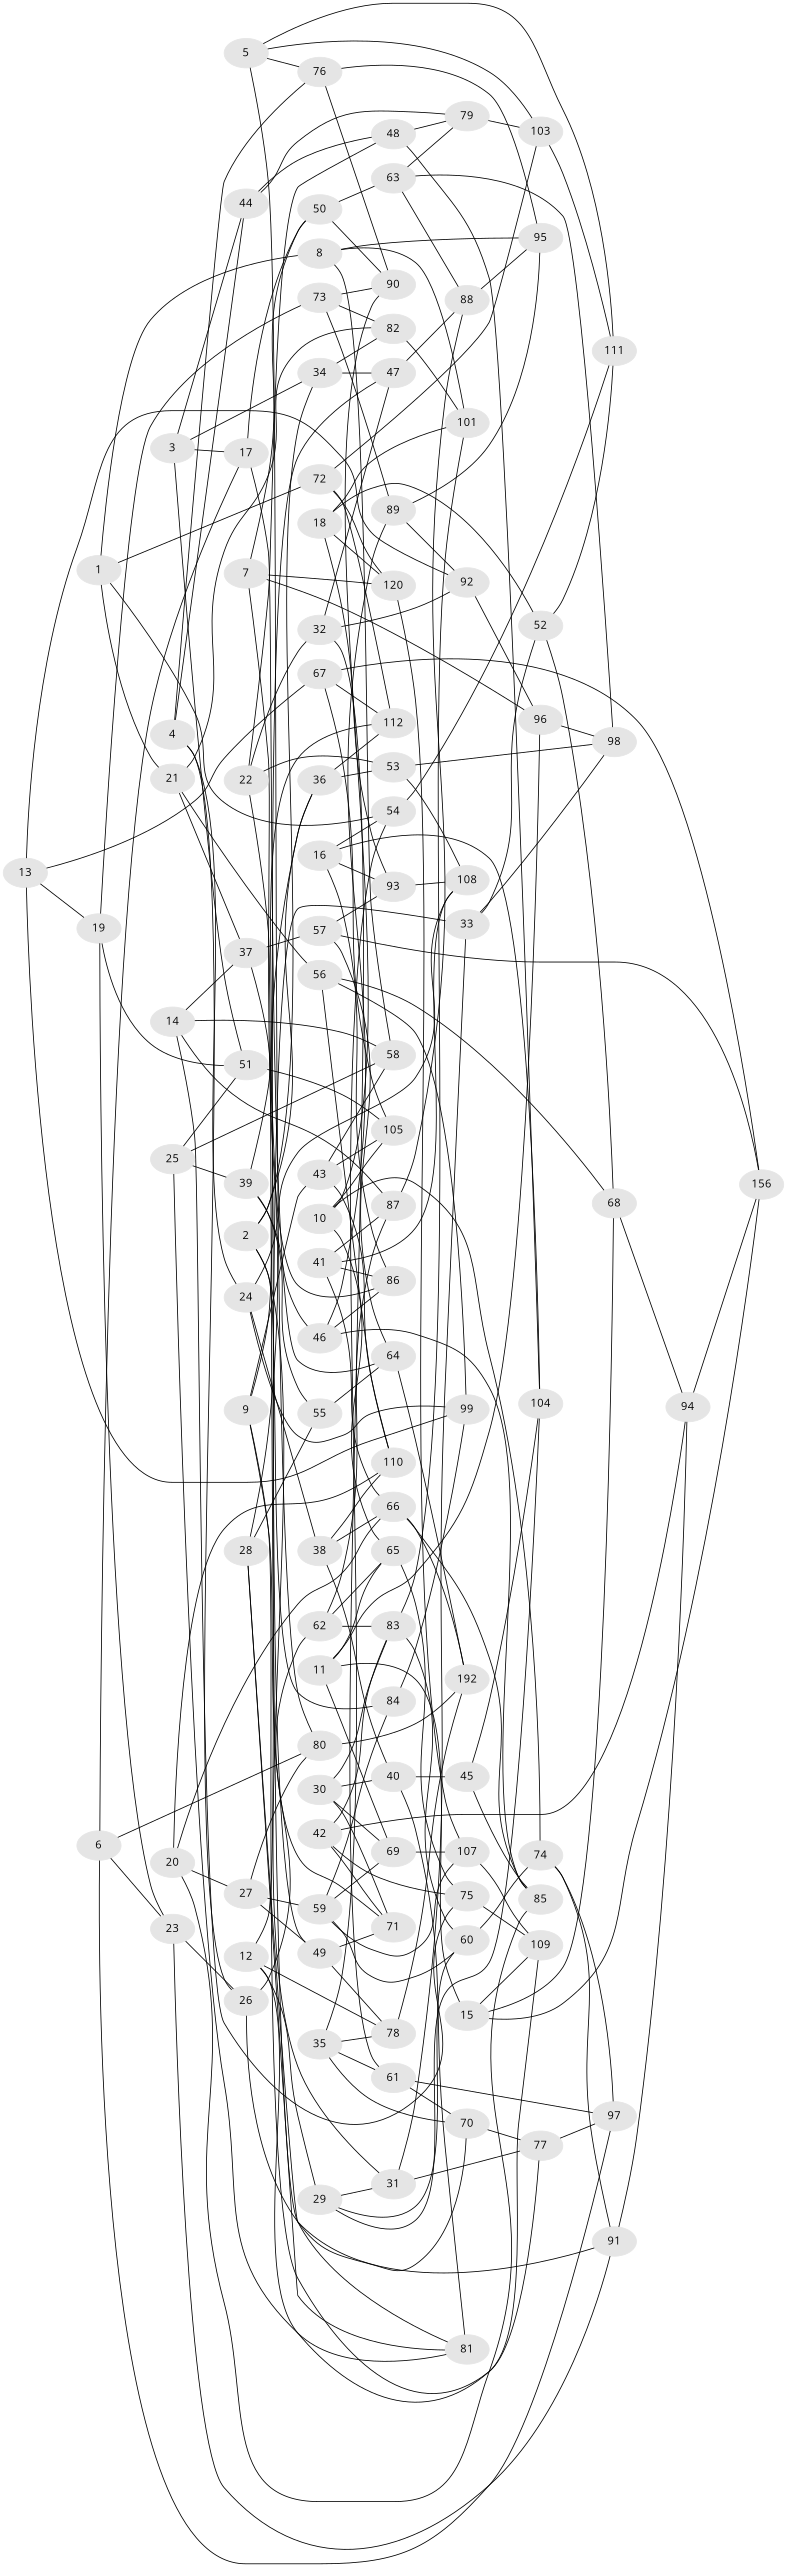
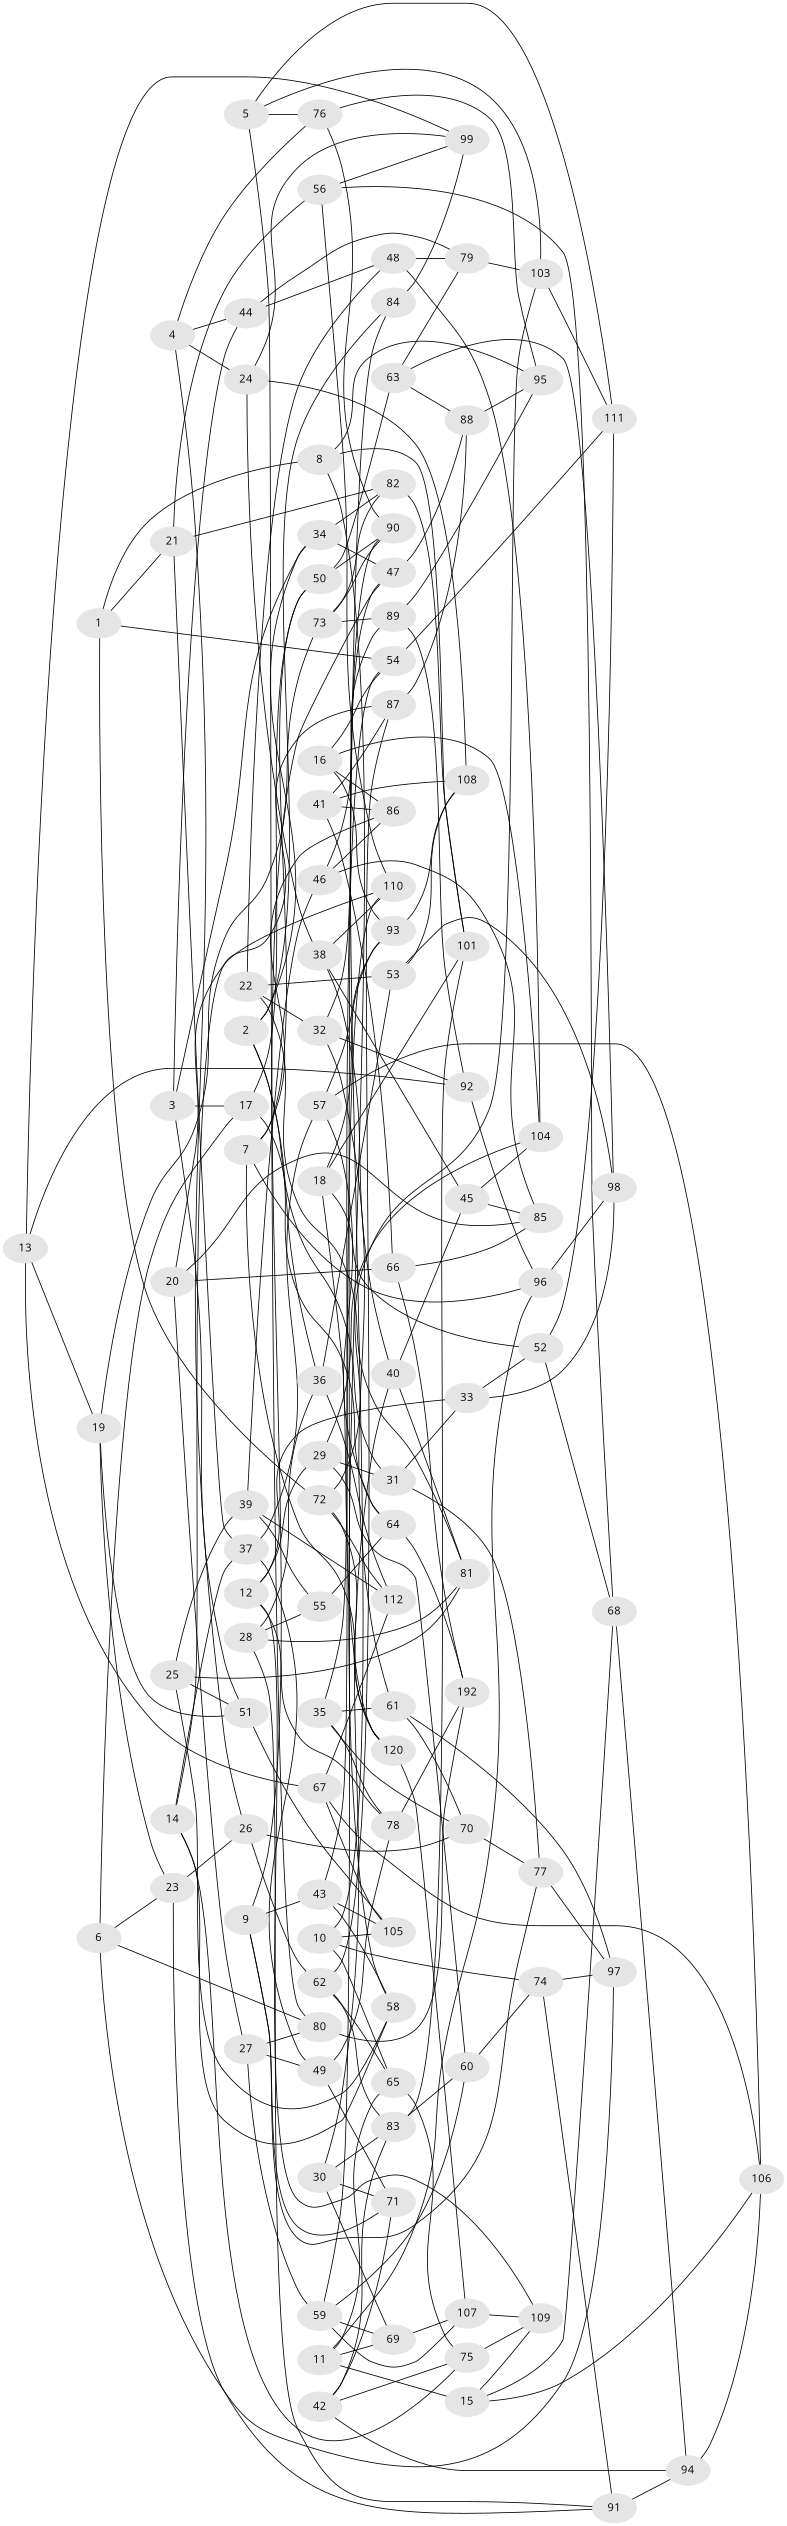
node "156": label "156" -> "106"
edge "66" -- "38": now "45" -- "38"
